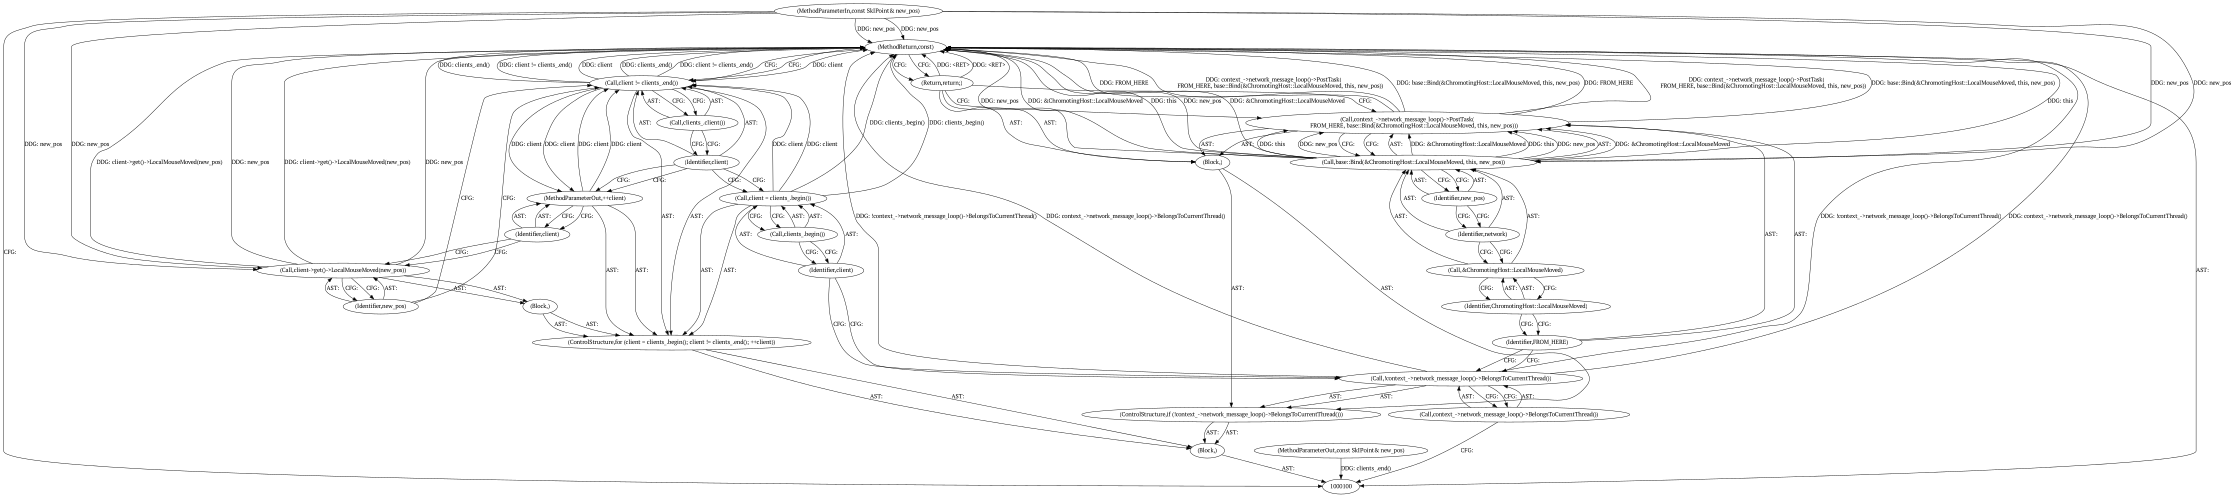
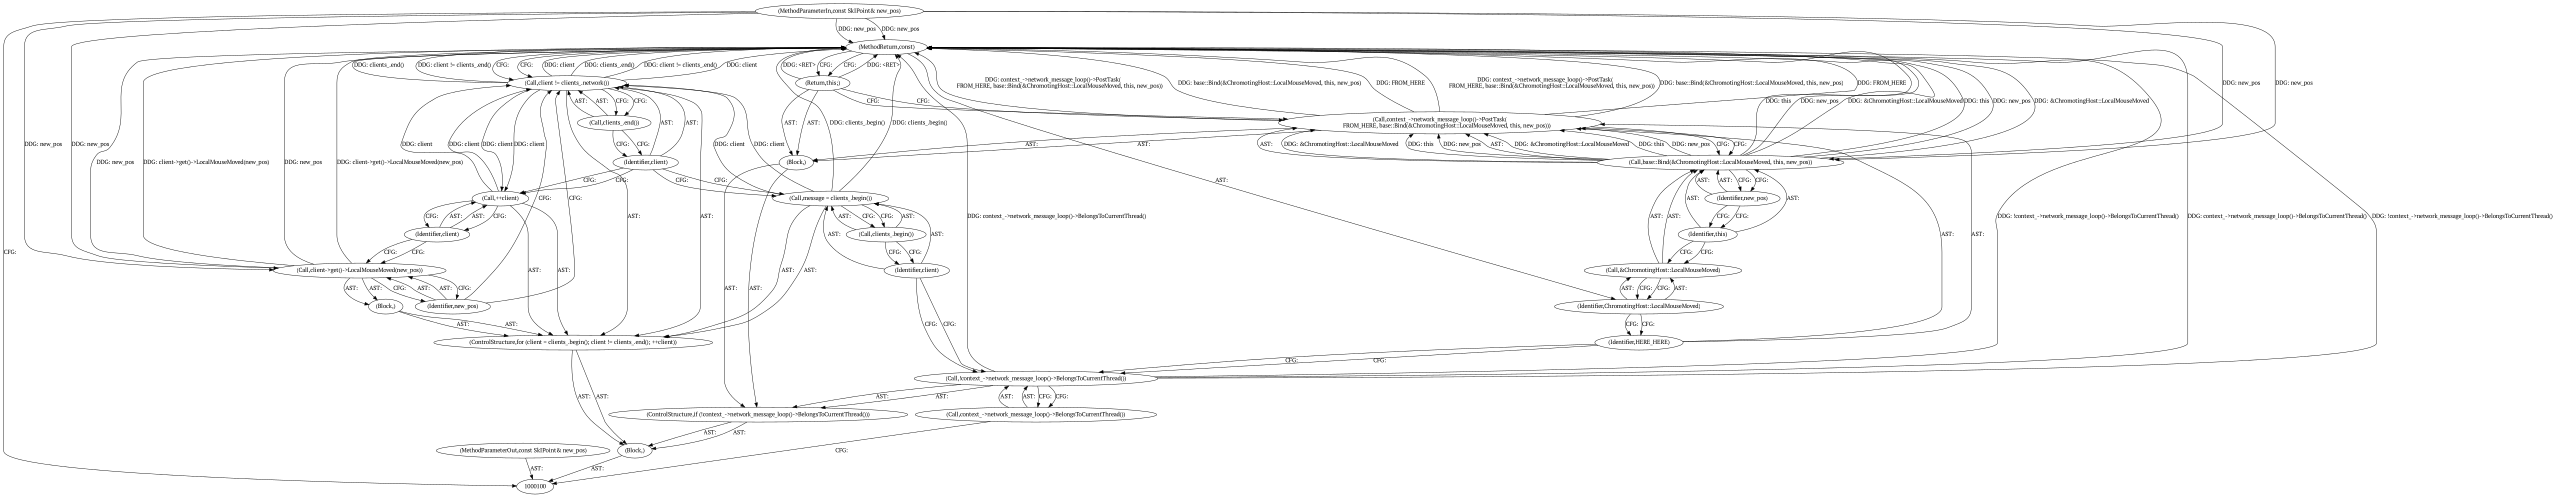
node "(Call,client != clients_.end())": label "(Call,client != clients_.end())" -> "(Call,client != clients_.network())"
node "(Return,return;)": label "(Return,return;)" -> "(Return,this;)"
edge "(MethodReturn,const)" -> "1000100": now "(MethodReturn,const)" -> "(Identifier,ChromotingHost::LocalMouseMoved)"
node "(Call,clients_.client())": label "(Call,clients_.client())" -> "(Call,clients_.end())"
node "(MethodParameterOut,++client)": label "(MethodParameterOut,++client)" -> "(Call,++client)"
node "(Call,client = clients_.begin())": label "(Call,client = clients_.begin())" -> "(Call,message = clients_.begin())"
node "(Identifier,network)": label "(Identifier,network)" -> "(Identifier,this)"
node "(Identifier,FROM_HERE)": label "(Identifier,FROM_HERE)" -> "(Identifier,HERE_HERE)"
edge "(MethodParameterOut,const SkIPoint& new_pos)" -> "1000100": label "DDG: clients_.end()" -> "AST: "
